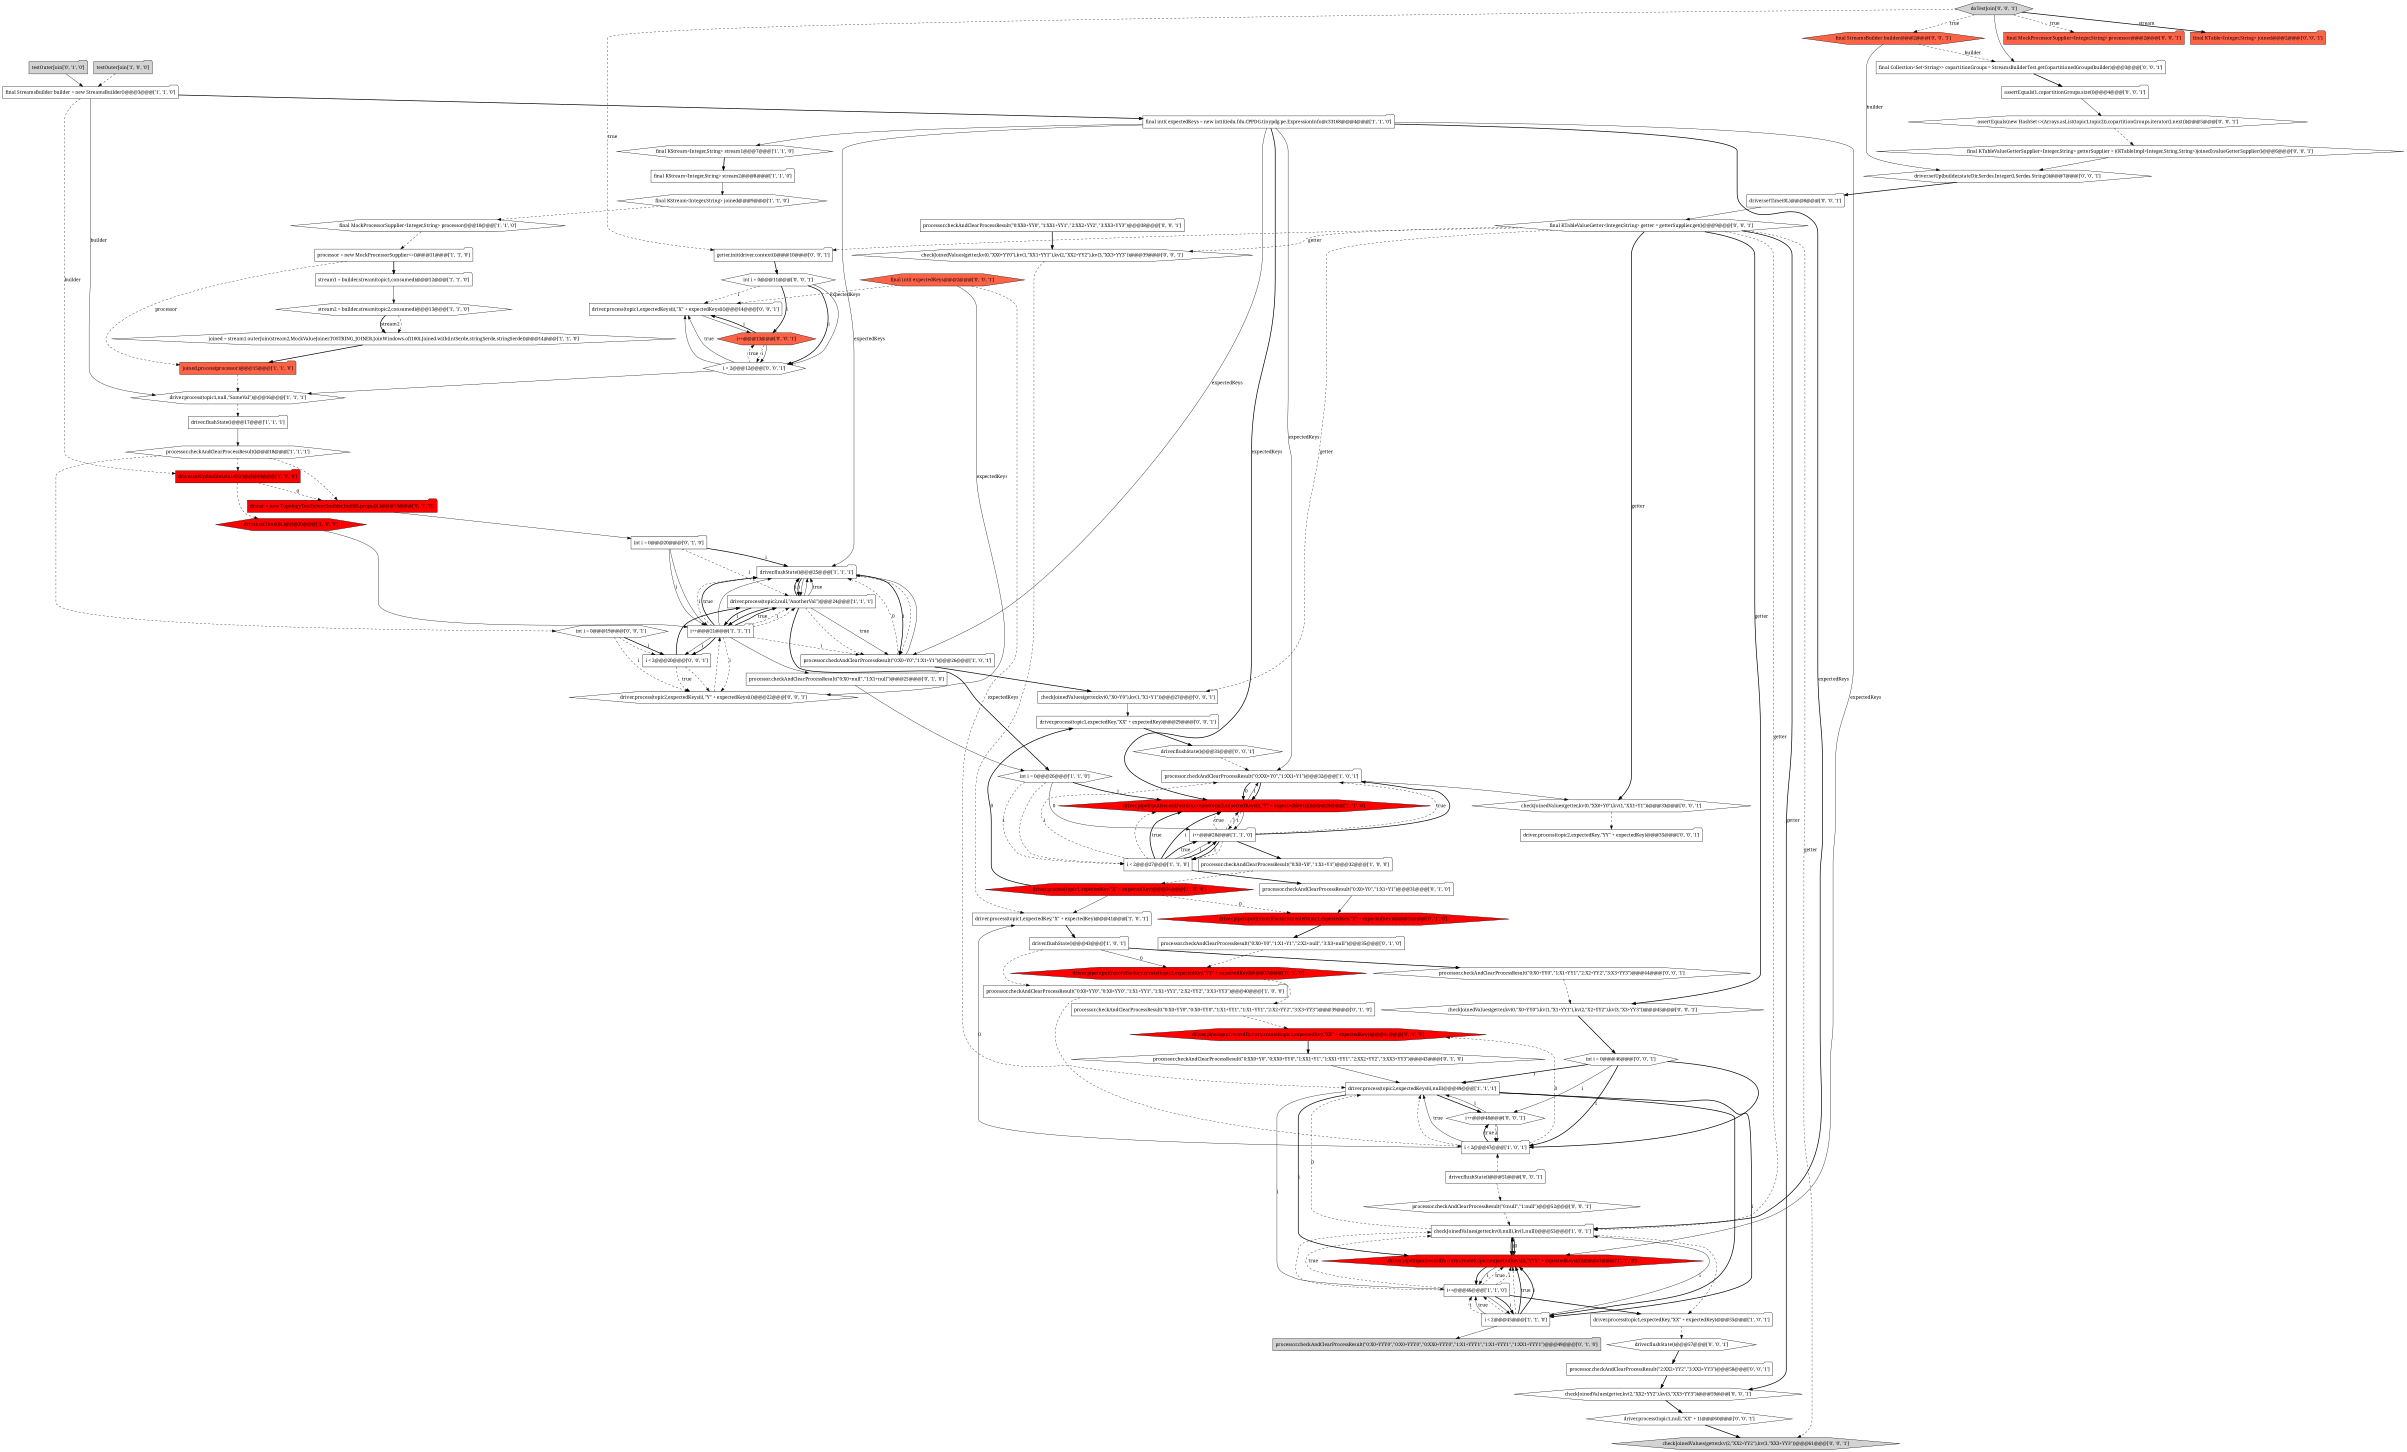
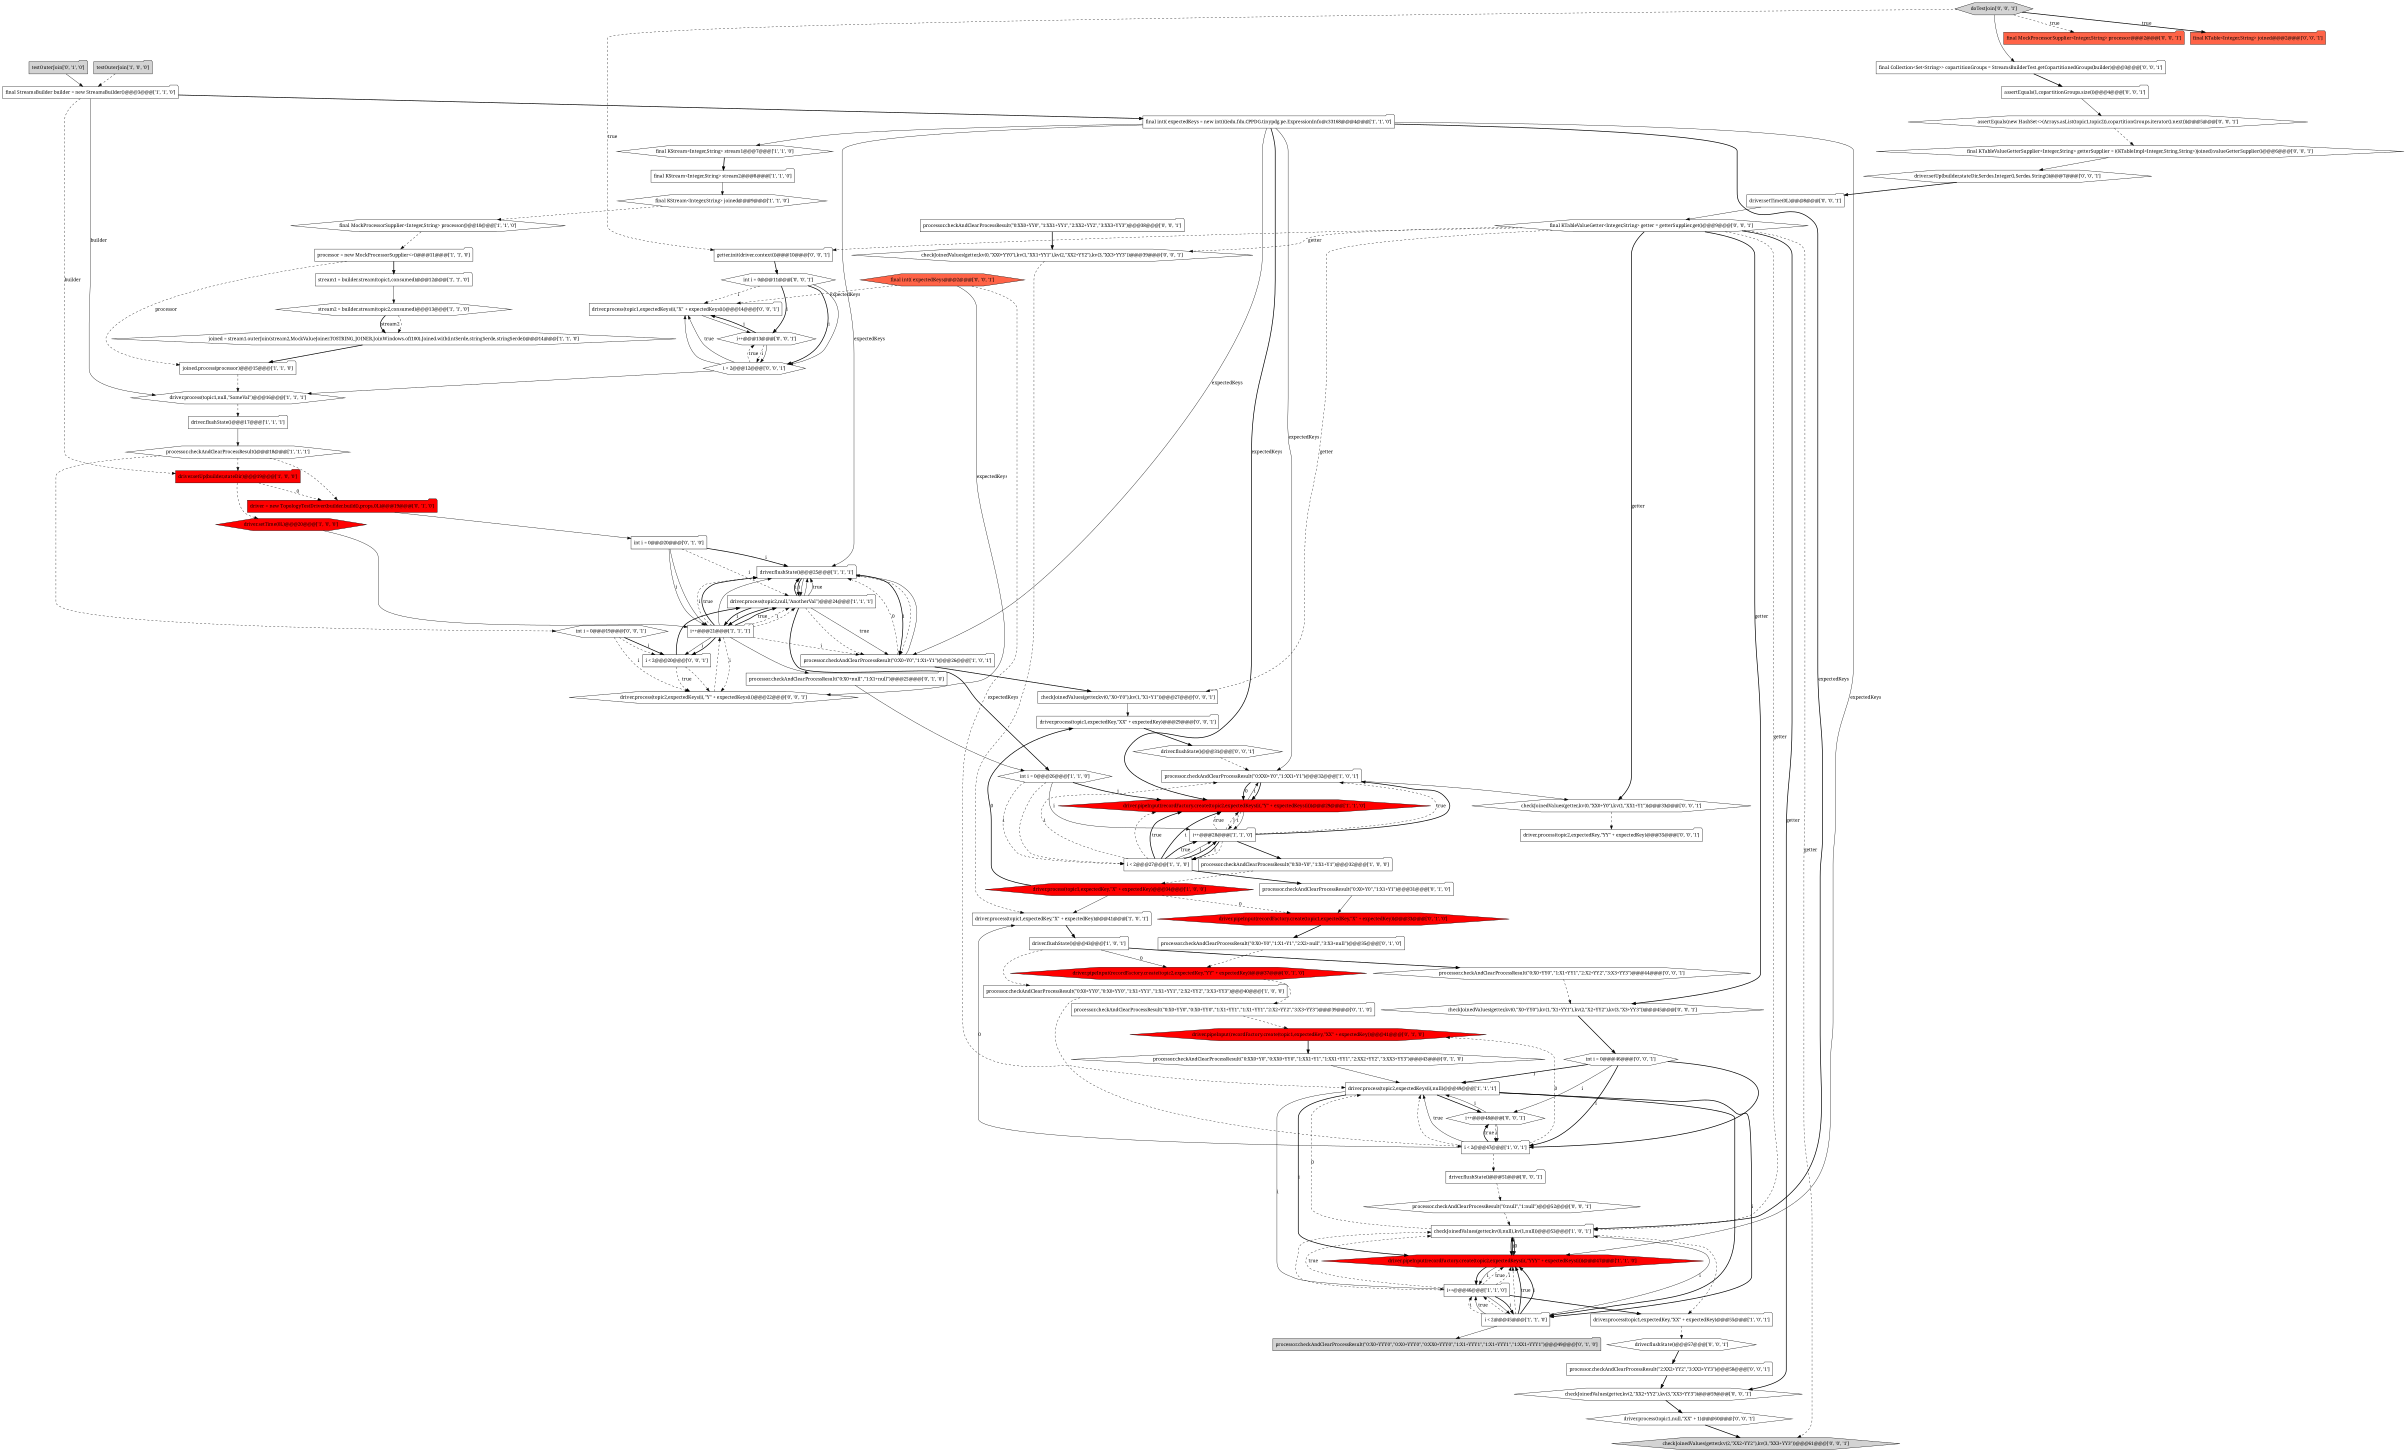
edge "doTestJoin['0', '0', '1']" -> "final KTable<Integer,String> joined@@@2@@@['0', '0', '1']": label "stream" -> "true"
node "final StreamsBuilder builder@@@2@@@['0', '0', '1']": removed
node "i++@@@13@@@['0', '0', '1']": fillcolor tomato -> white
node "joined.process(processor)@@@15@@@['1', '1', '0']": fillcolor tomato -> white
edge "int i = 0@@@26@@@['1', '1', '0']" -> "i++@@@28@@@['1', '1', '0']": label "0" -> "i"
edge "driver.flushState()@@@51@@@['0', '0', '1']" -> "i < 2@@@47@@@['1', '0', '1']": reversed
